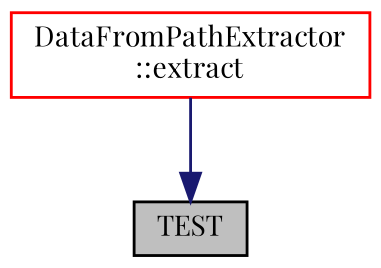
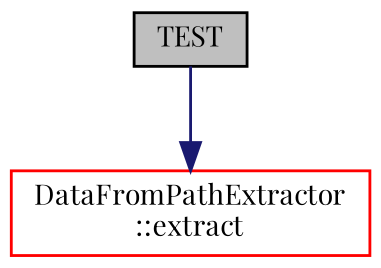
edge "DataFromPathExtractor ::extract" -> "TEST": reversed
